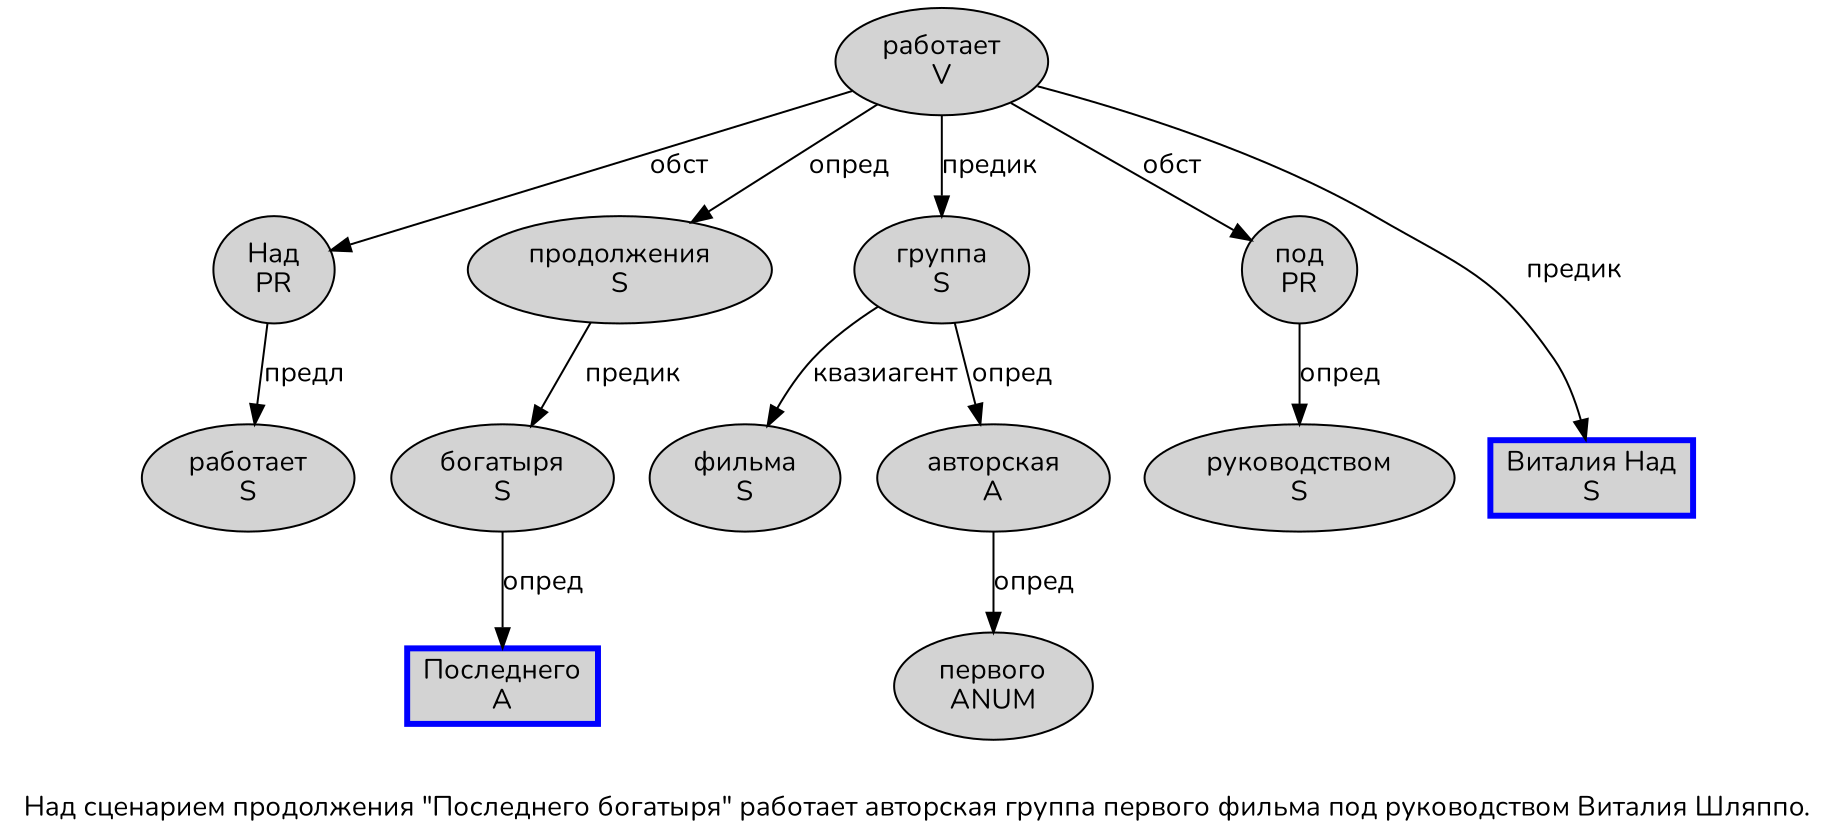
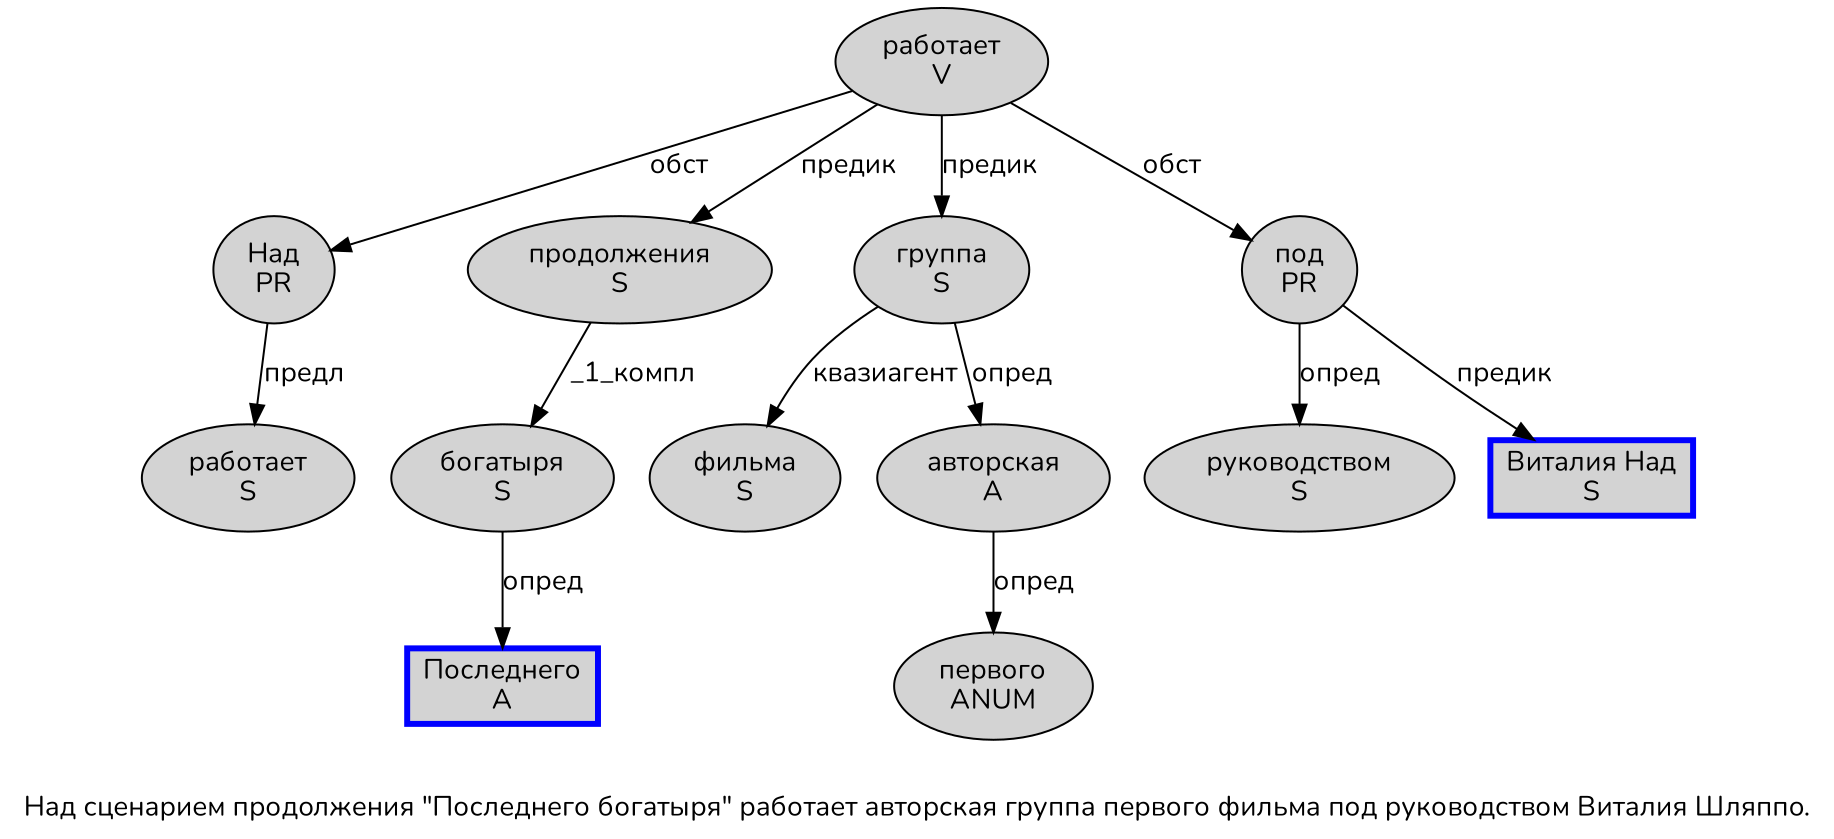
edge "работает V" -> "продолжения S": label "опред" -> "предик"
edge "работает V" -> "Виталия Над S": now "под PR" -> "Виталия Над S"
edge "продолжения S" -> "богатыря S": label "предик" -> "_1_компл"
